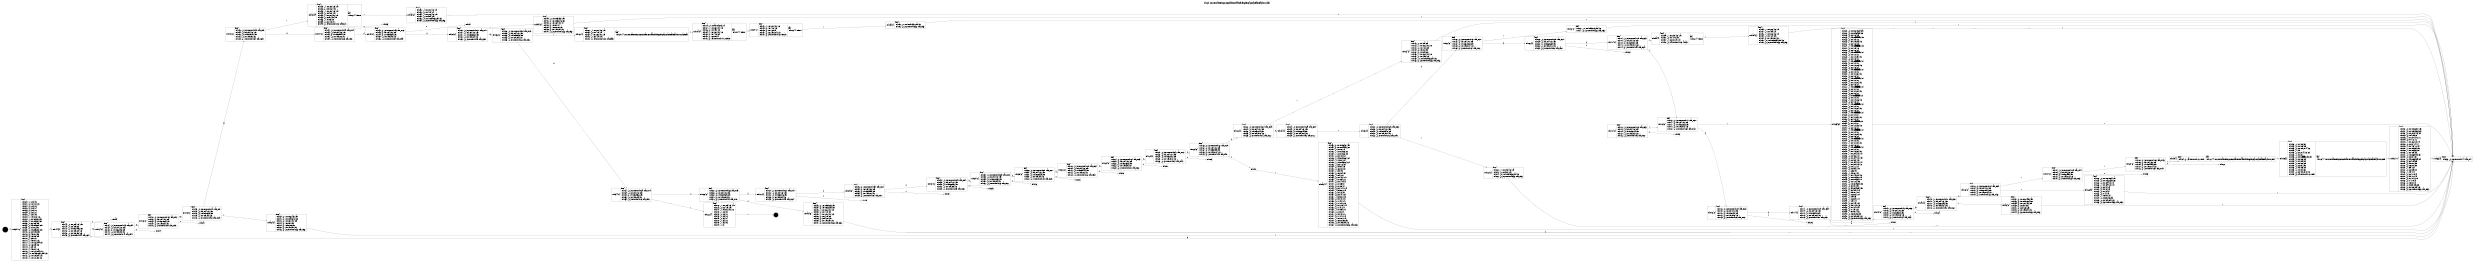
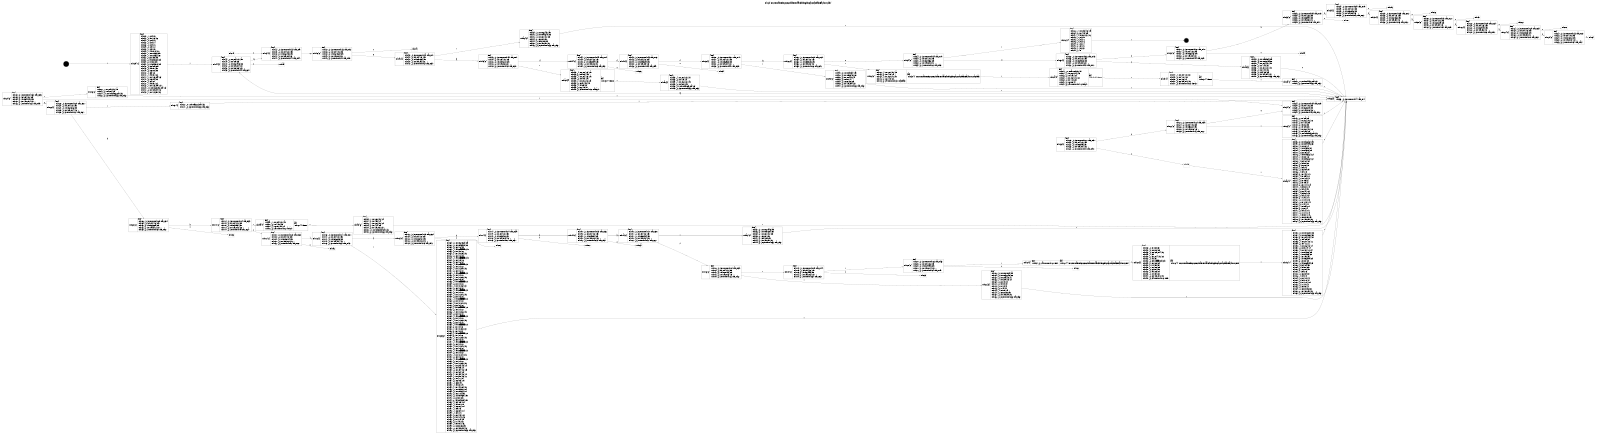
edge "0x401704 [28]" -> "0x40173c [28]": now "0x401704 [28]" -> "0x401720 [28]"
edge "0x401694 [28]" -> "0x4016b0 [28]": reversed
edge "0x401640 [28]" -> "0x40165c [28]": removed, label "9"
edge "0x401464 [28]" -> "0x402149": reversed
